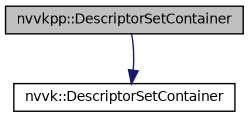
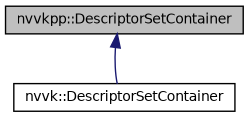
edge "nvvkpp::DescriptorSetContainer" -> "nvvk::DescriptorSetContainer": reversed
